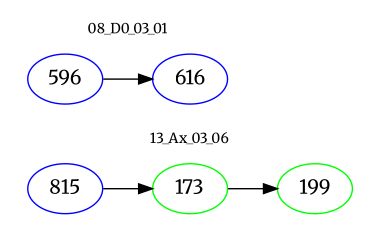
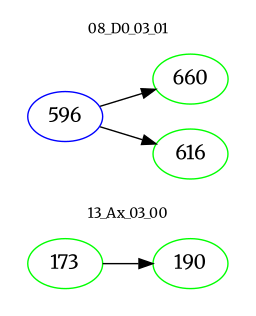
node "616": color blue -> green
node "660": added
cluster "13_Ax_03_06": label "13_Ax_03_06" -> "13_Ax_03_00"
node "815": removed
node "199": label "199" -> "190"
